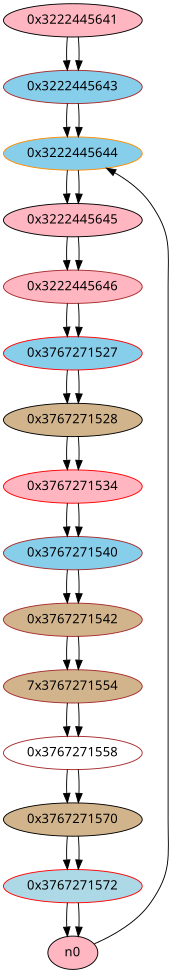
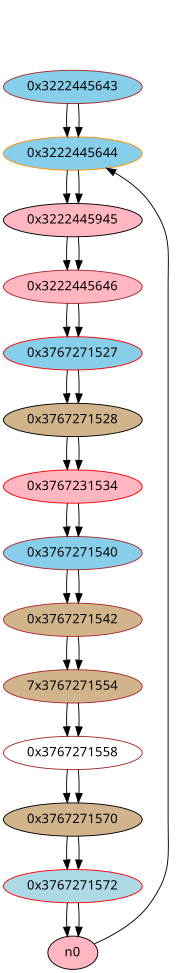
node "0x3222445641": removed
node "0x3222445645": label "0x3222445645" -> "0x3222445945"
node "0x3767271534": label "0x3767271534" -> "0x3767231534"
